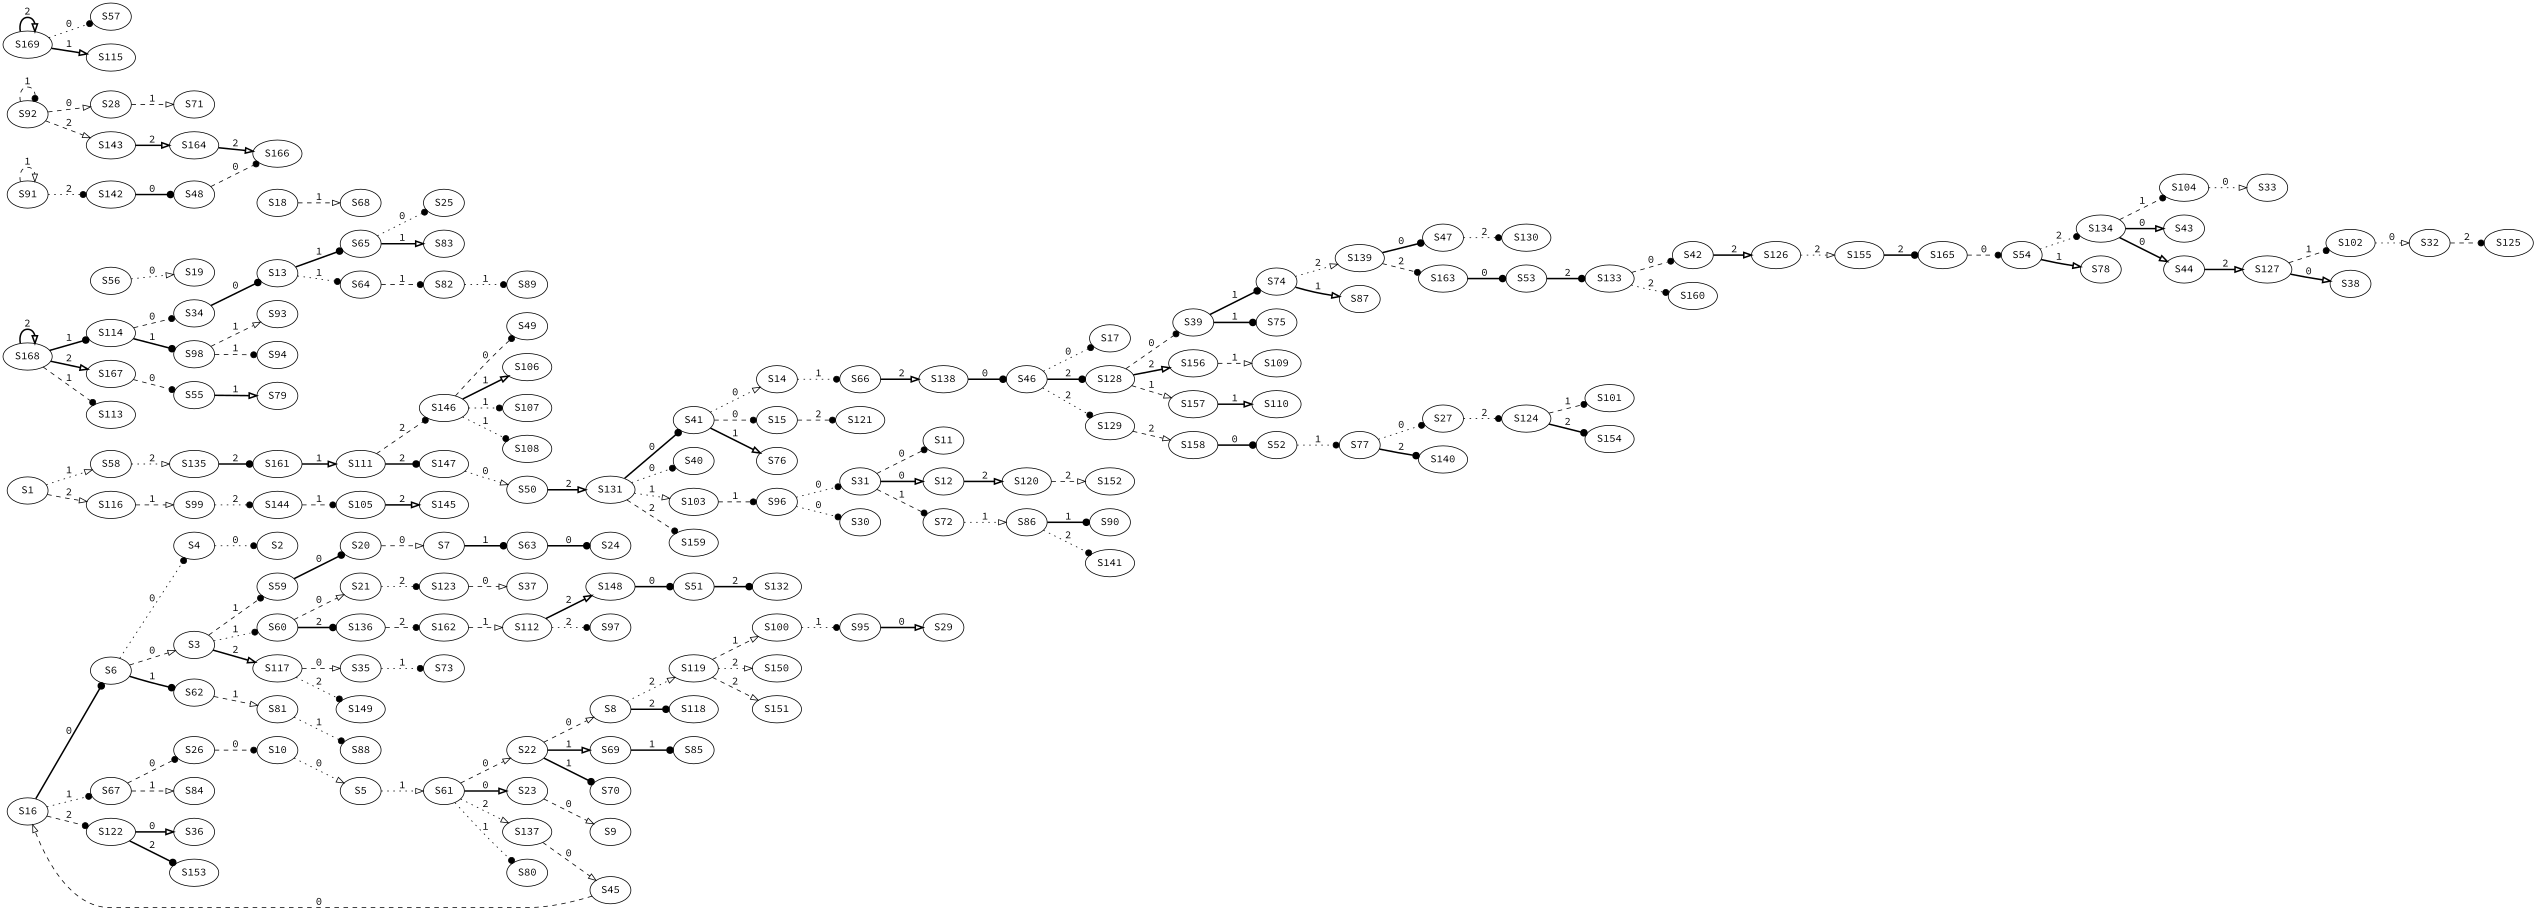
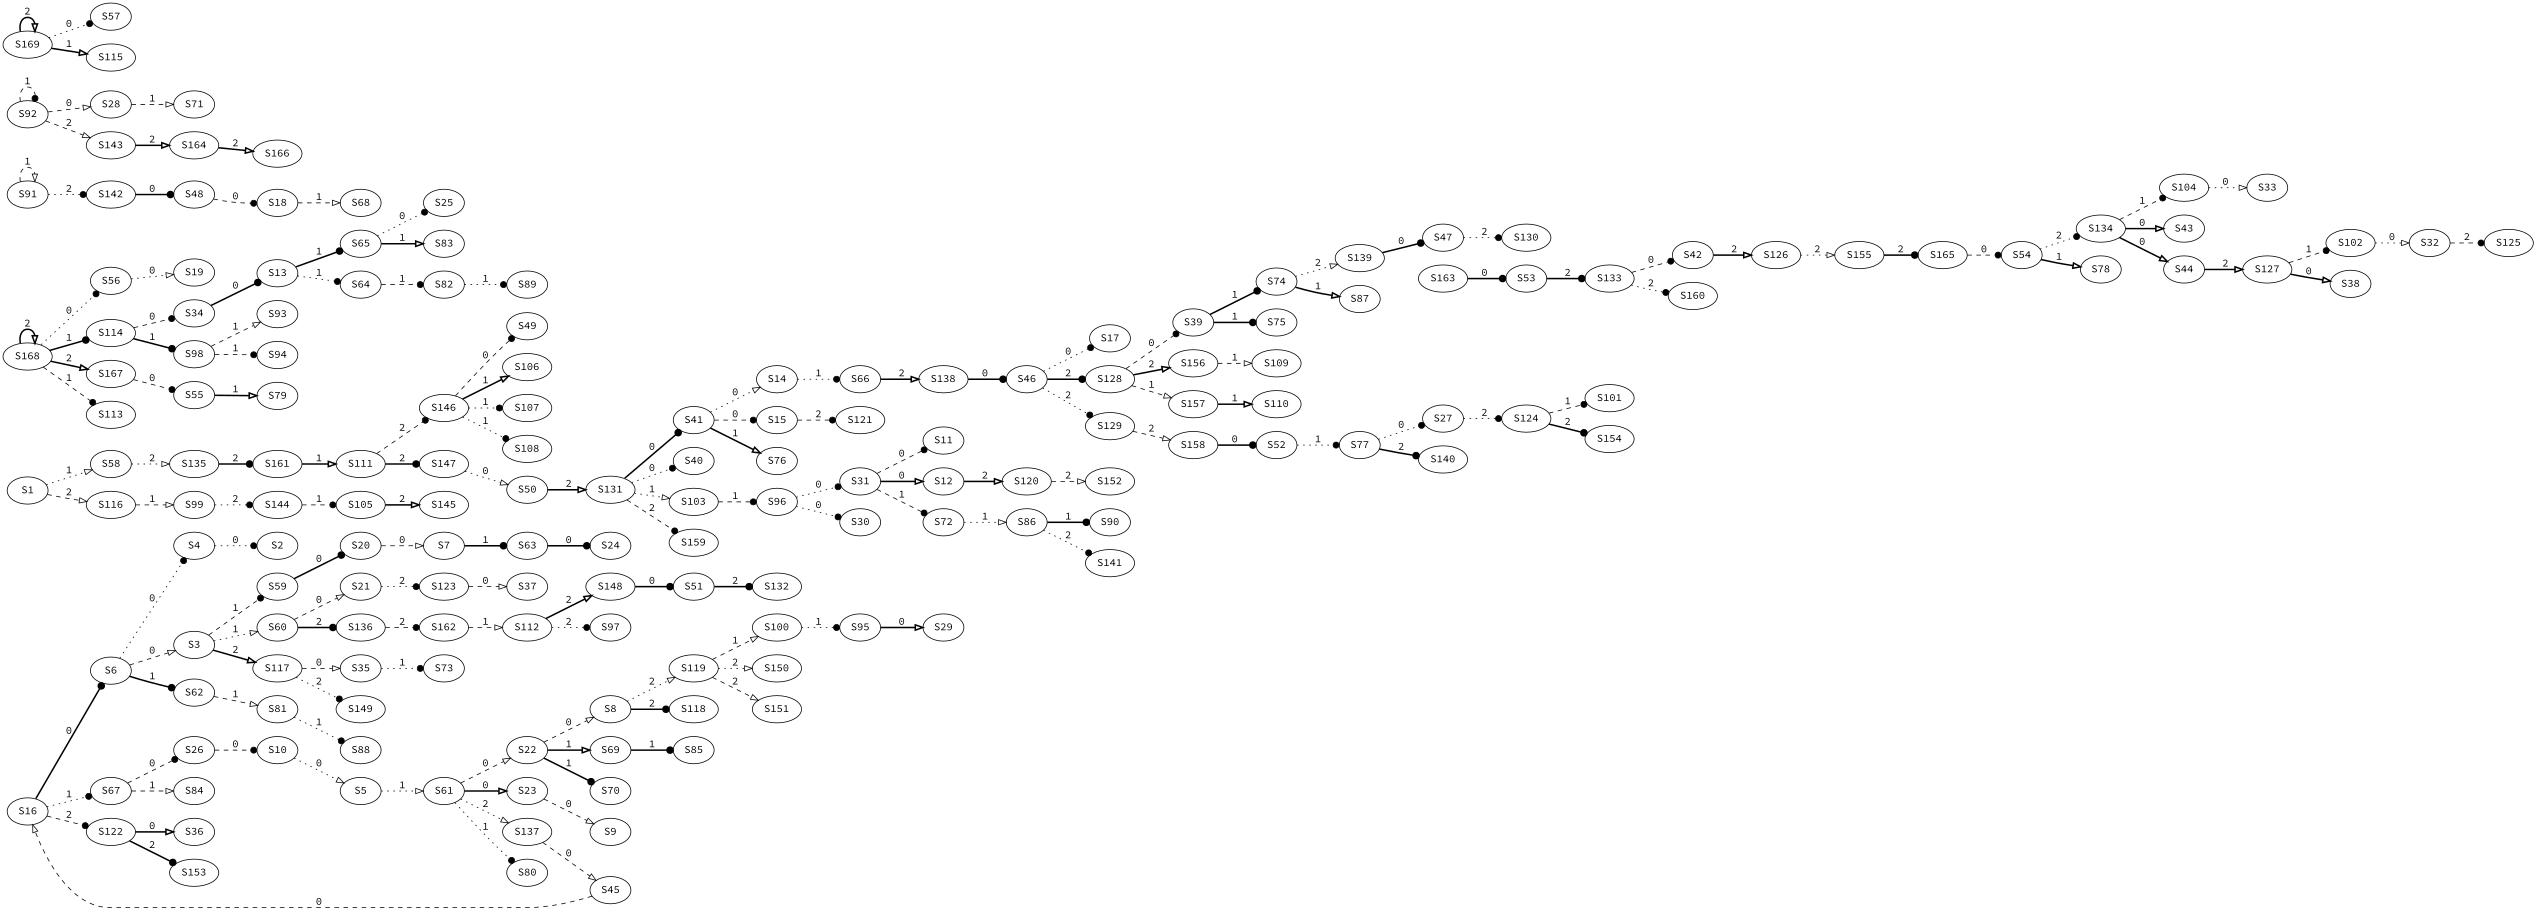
edge "S48" -> "S166": now "S48" -> "S18"
edge "S139" -> "S163": removed, label "2"
edge "S168" -> "S56": added, label "0"
edge "S3" -> "S60": arrowhead dot -> onormal
